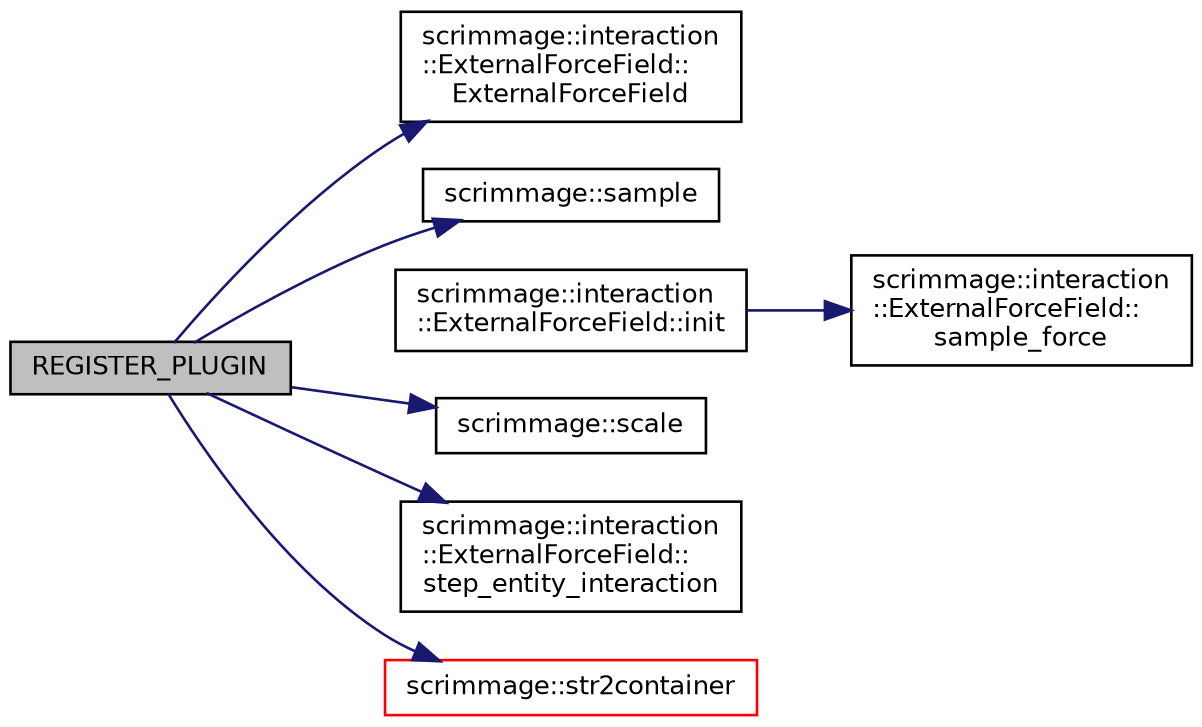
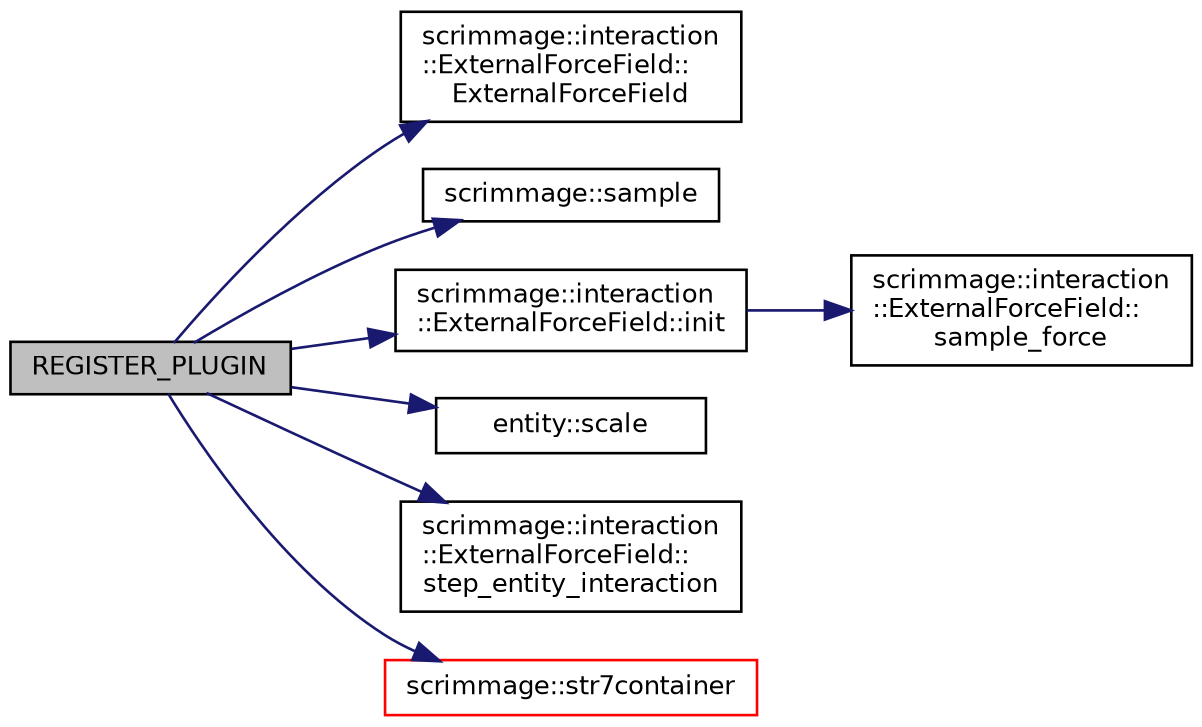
edge "REGISTER_PLUGIN" -> "scrimmage::interaction ::ExternalForceField::init": added
node "scrimmage::scale": label "scrimmage::scale" -> "entity::scale"
node "scrimmage::str2container": label "scrimmage::str2container" -> "scrimmage::str7container"
